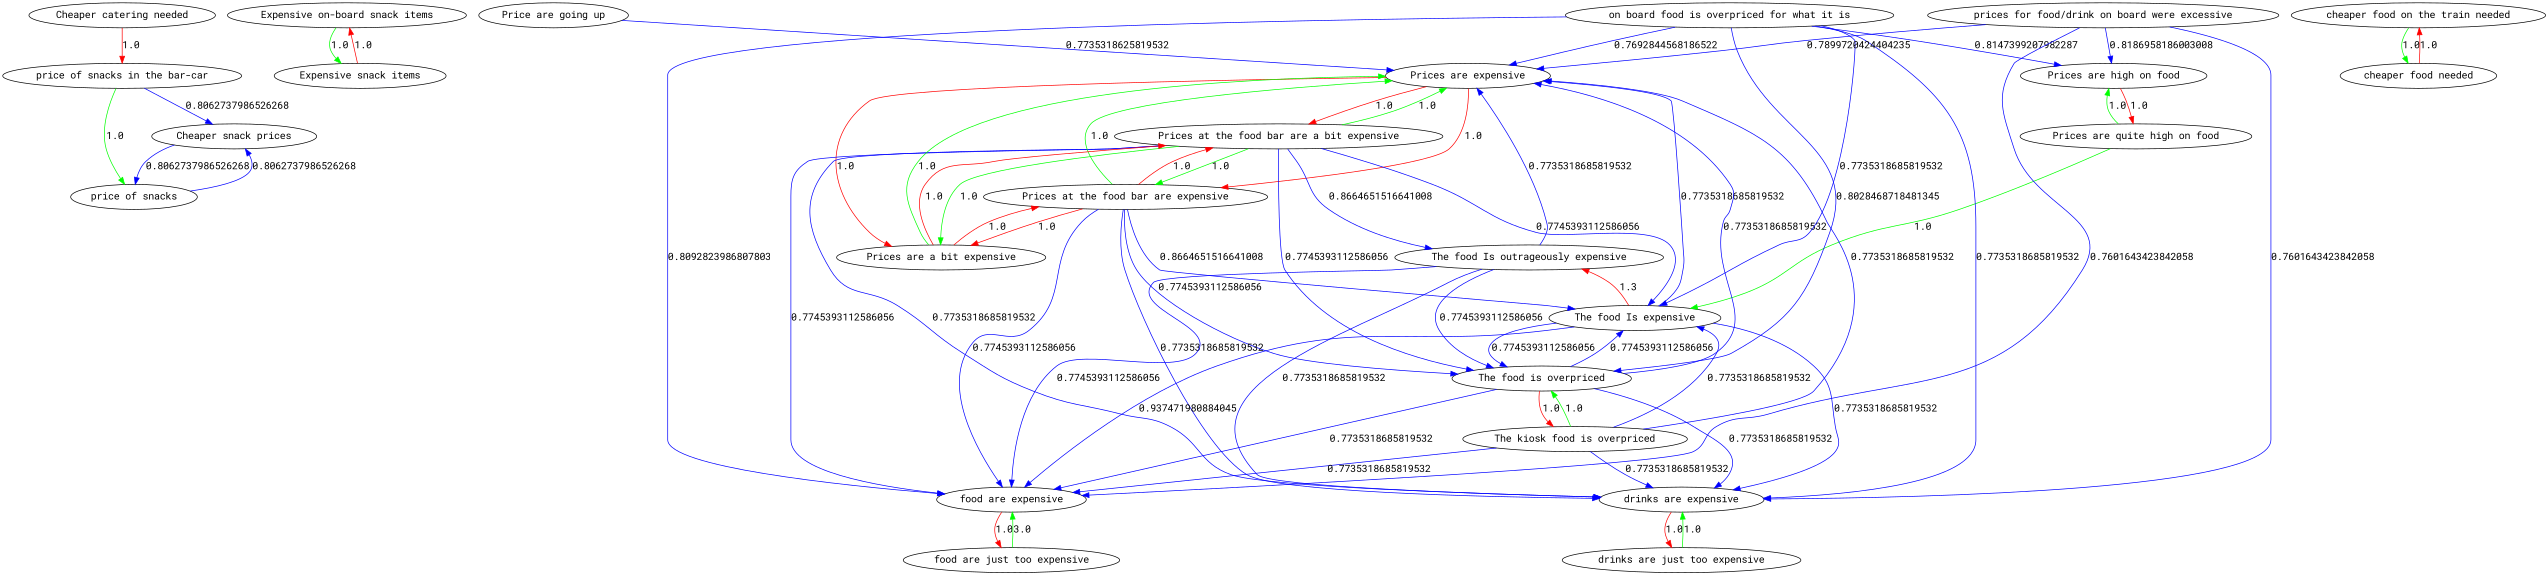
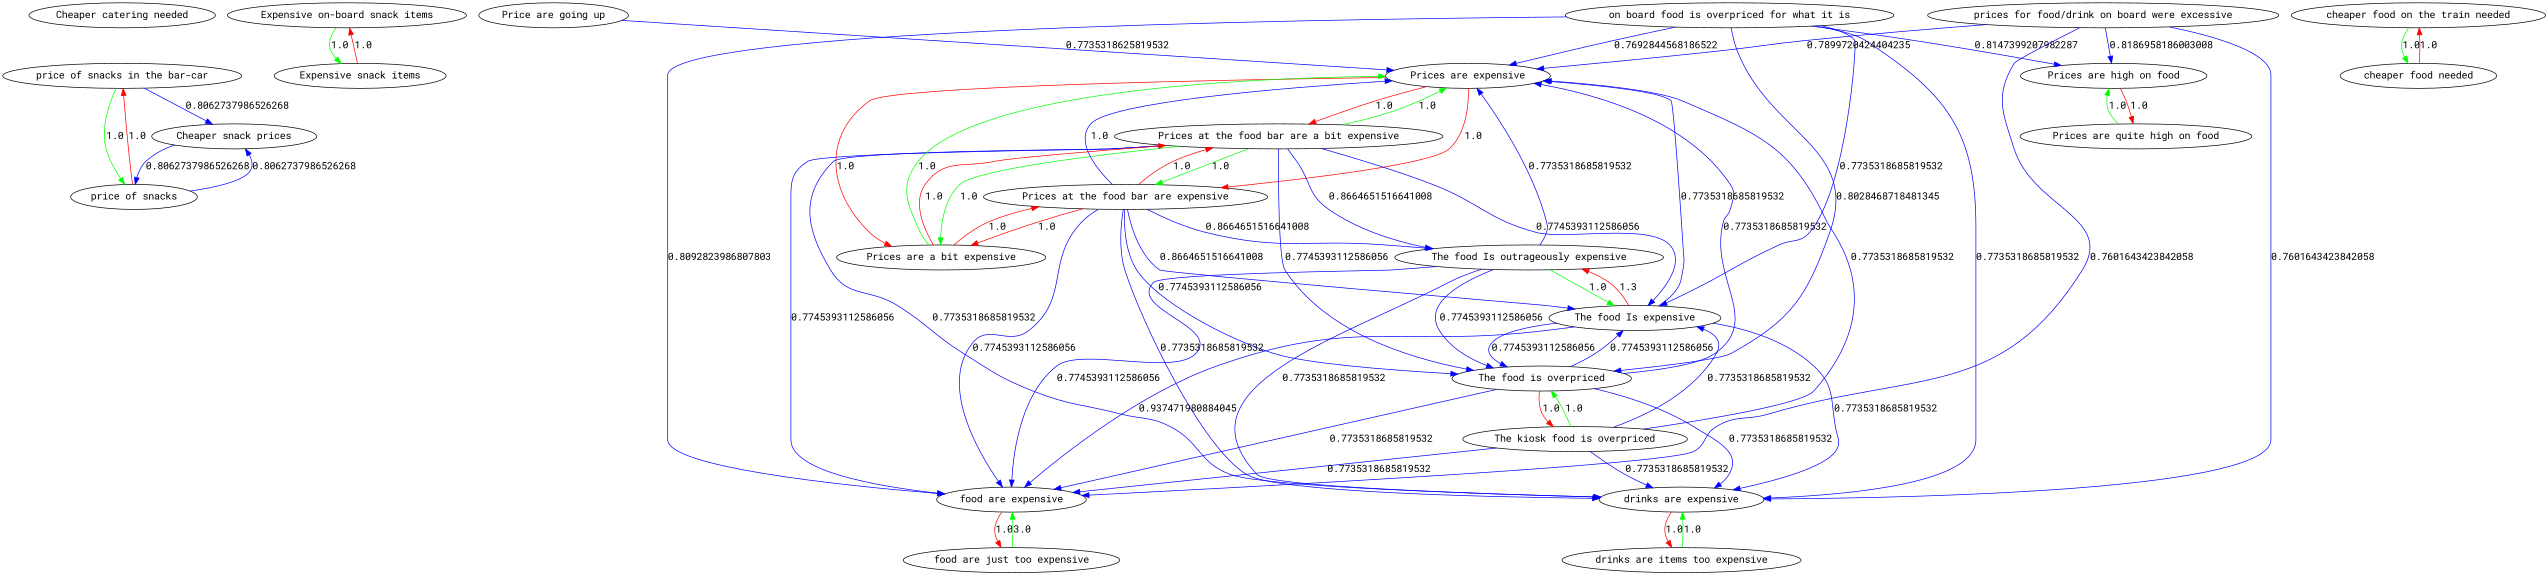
edge "Cheaper catering needed" -> "price of snacks in the bar-car": now "price of snacks" -> "price of snacks in the bar-car"
edge "Prices at the food bar are expensive" -> "Prices are expensive": color green -> blue
edge "Prices are quite high on food" -> "The food Is expensive": now "The food Is outrageously expensive" -> "The food Is expensive"
edge "Prices at the food bar are expensive" -> "The food Is outrageously expensive": added, label "0.8664651516641008"
node "drinks are just too expensive": label "drinks are just too expensive" -> "drinks are items too expensive"
